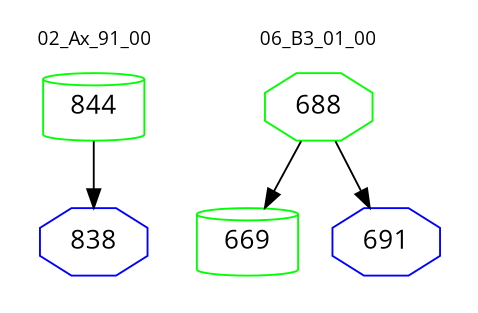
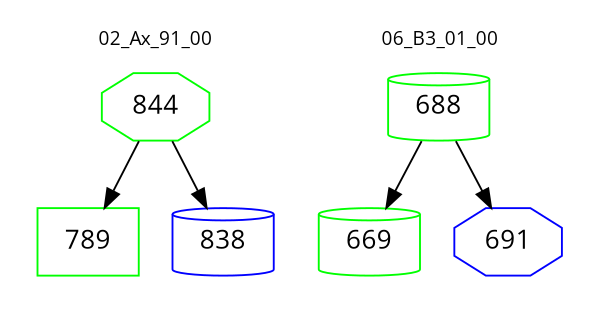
node "844": shape cylinder -> octagon
node "688": shape octagon -> cylinder
node "789": added
node "838": shape octagon -> cylinder
